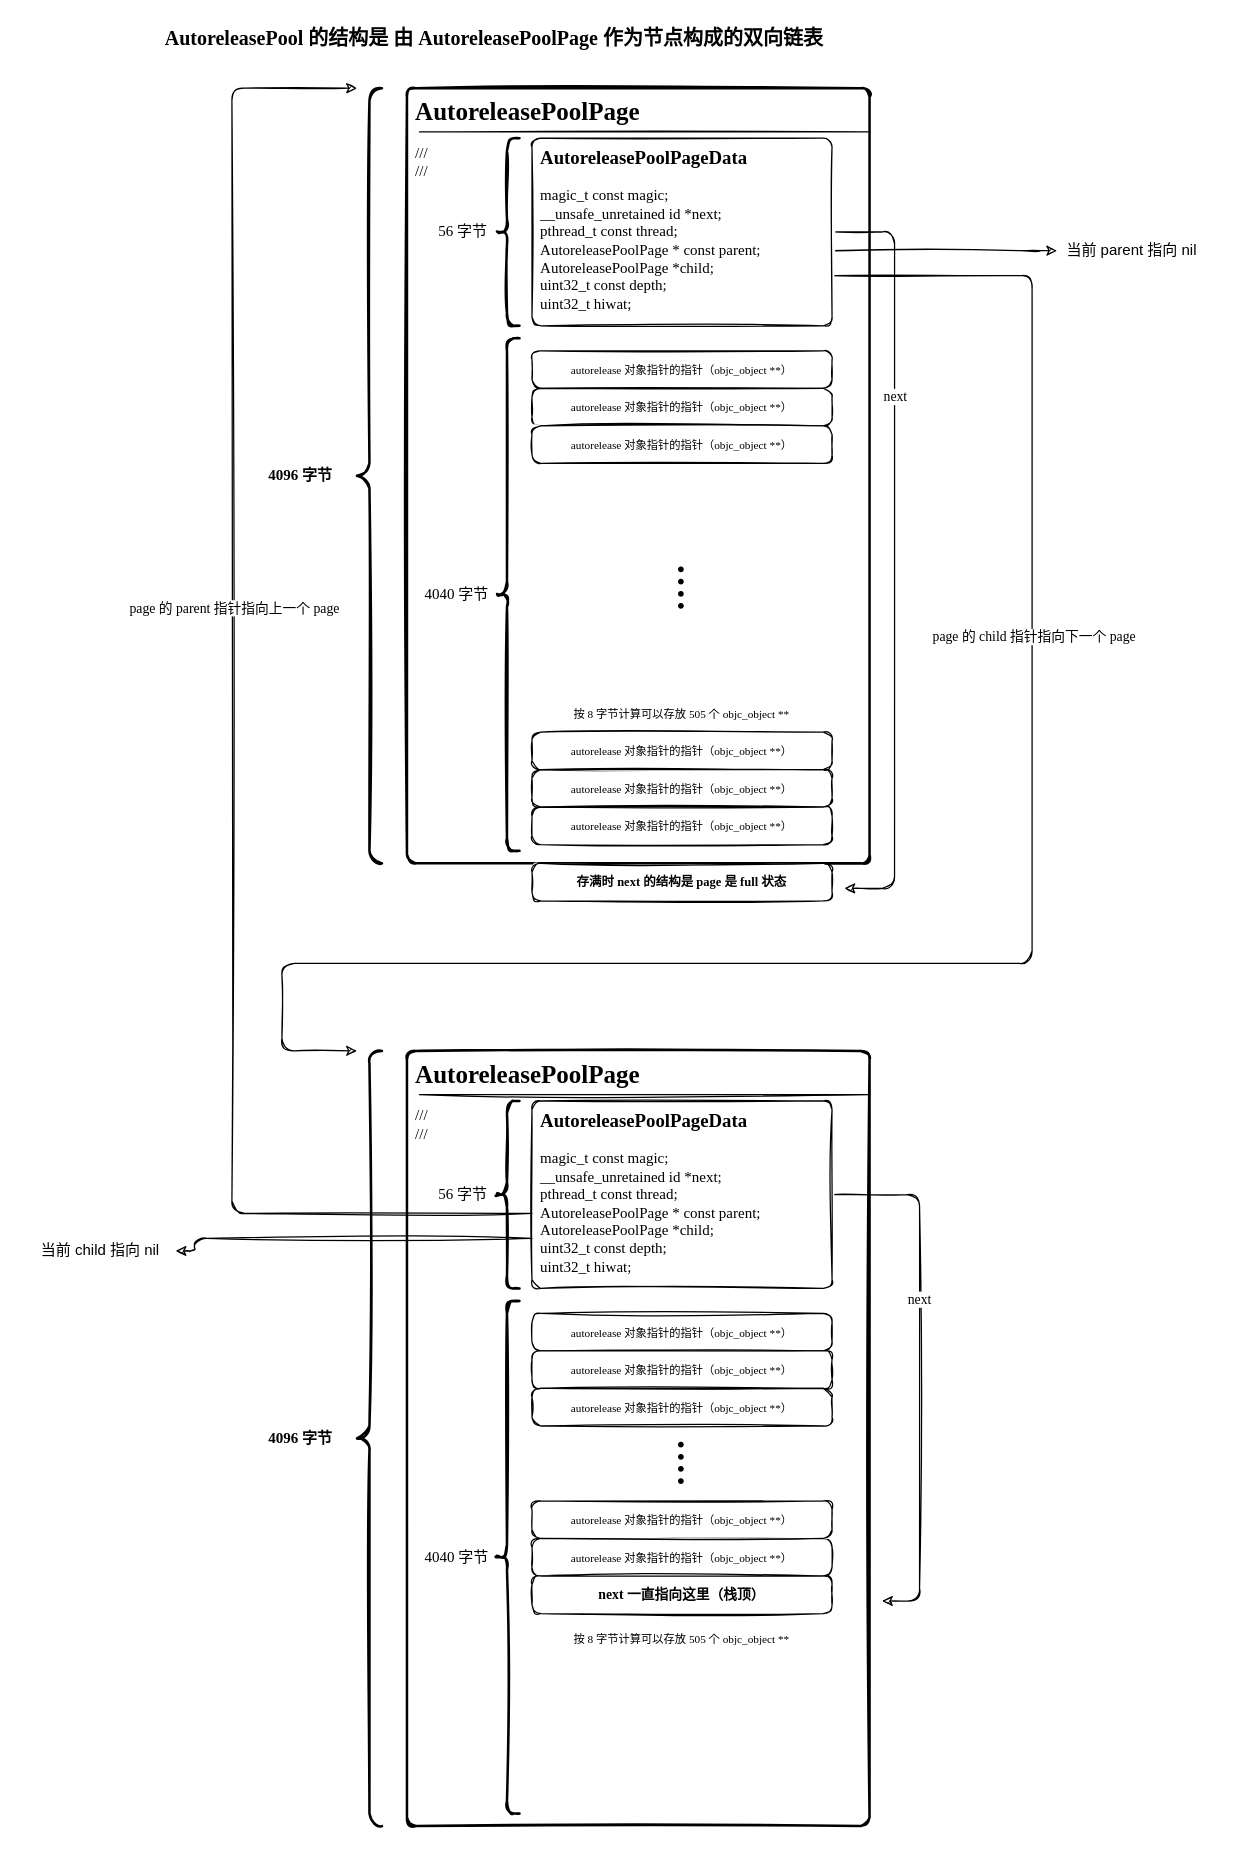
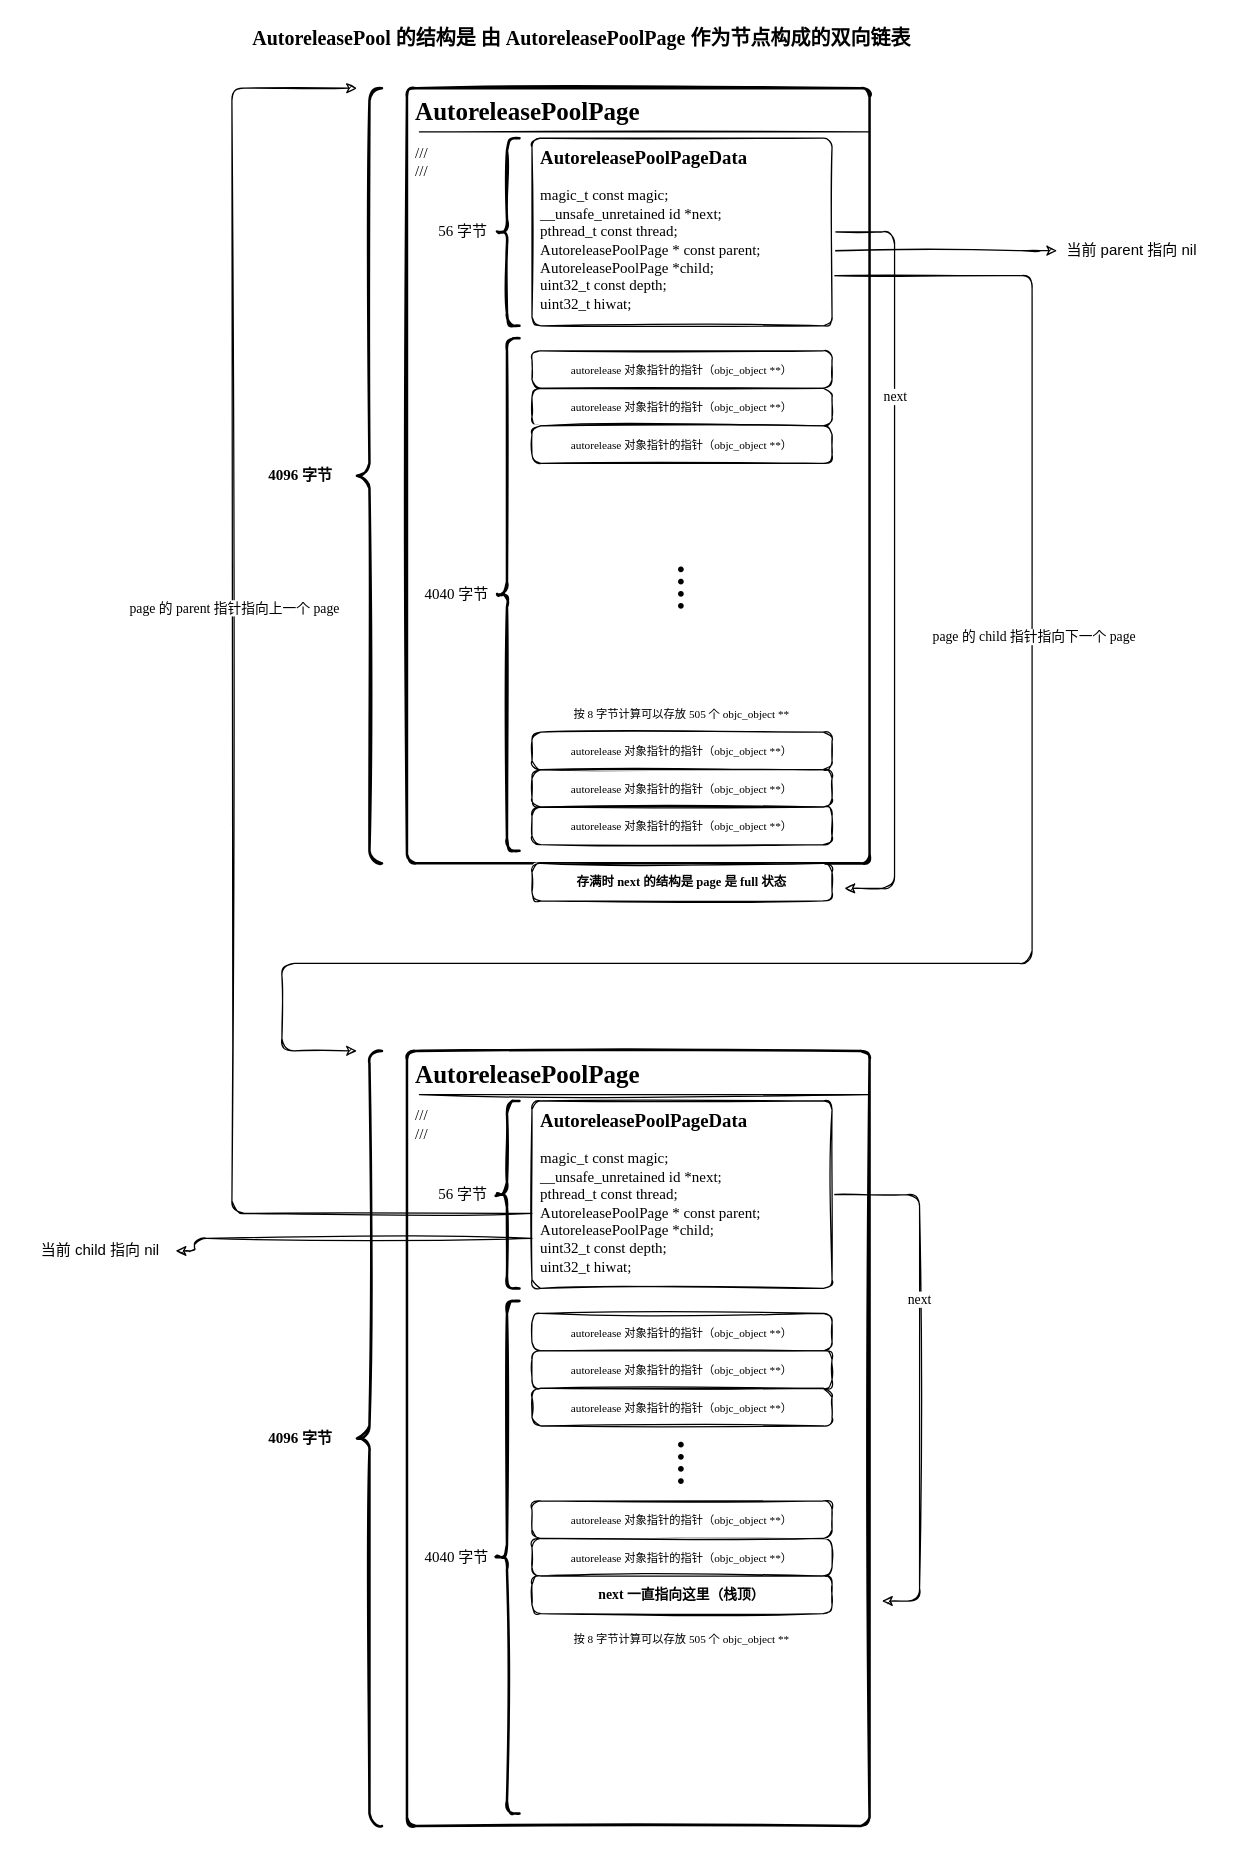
node "AutoreleasePool 的结构是 由 AutoreleasePoolPage 作为节点构成的双向链表": moved (494, 38) -> (582, 38)
